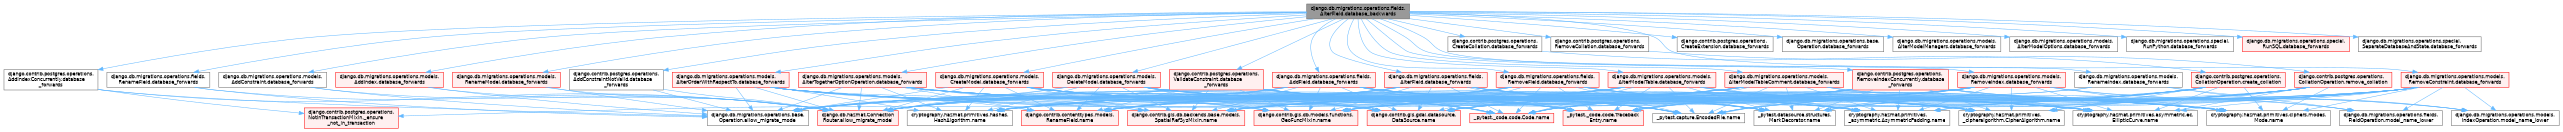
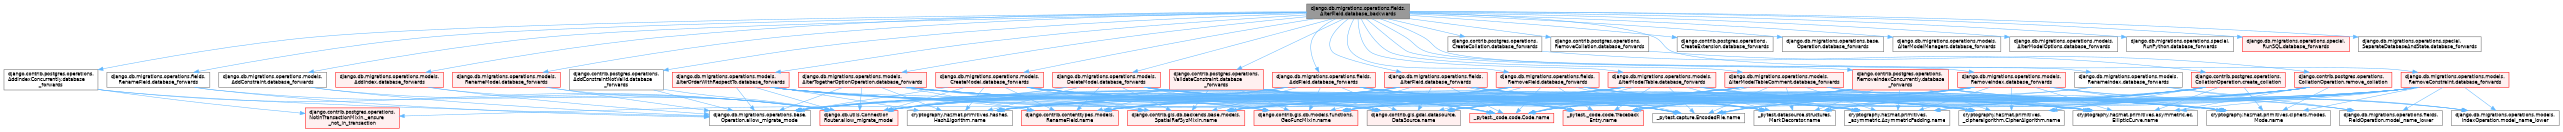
node "django.db.hazmat.Connection Router.allow_migrate_model": label "django.db.hazmat.Connection Router.allow_migrate_model" -> "django.db.utils.Connection Router.allow_migrate_model"
node "django.contrib.gis.gdal.datasource. DataSource.name": color red -> grey40
